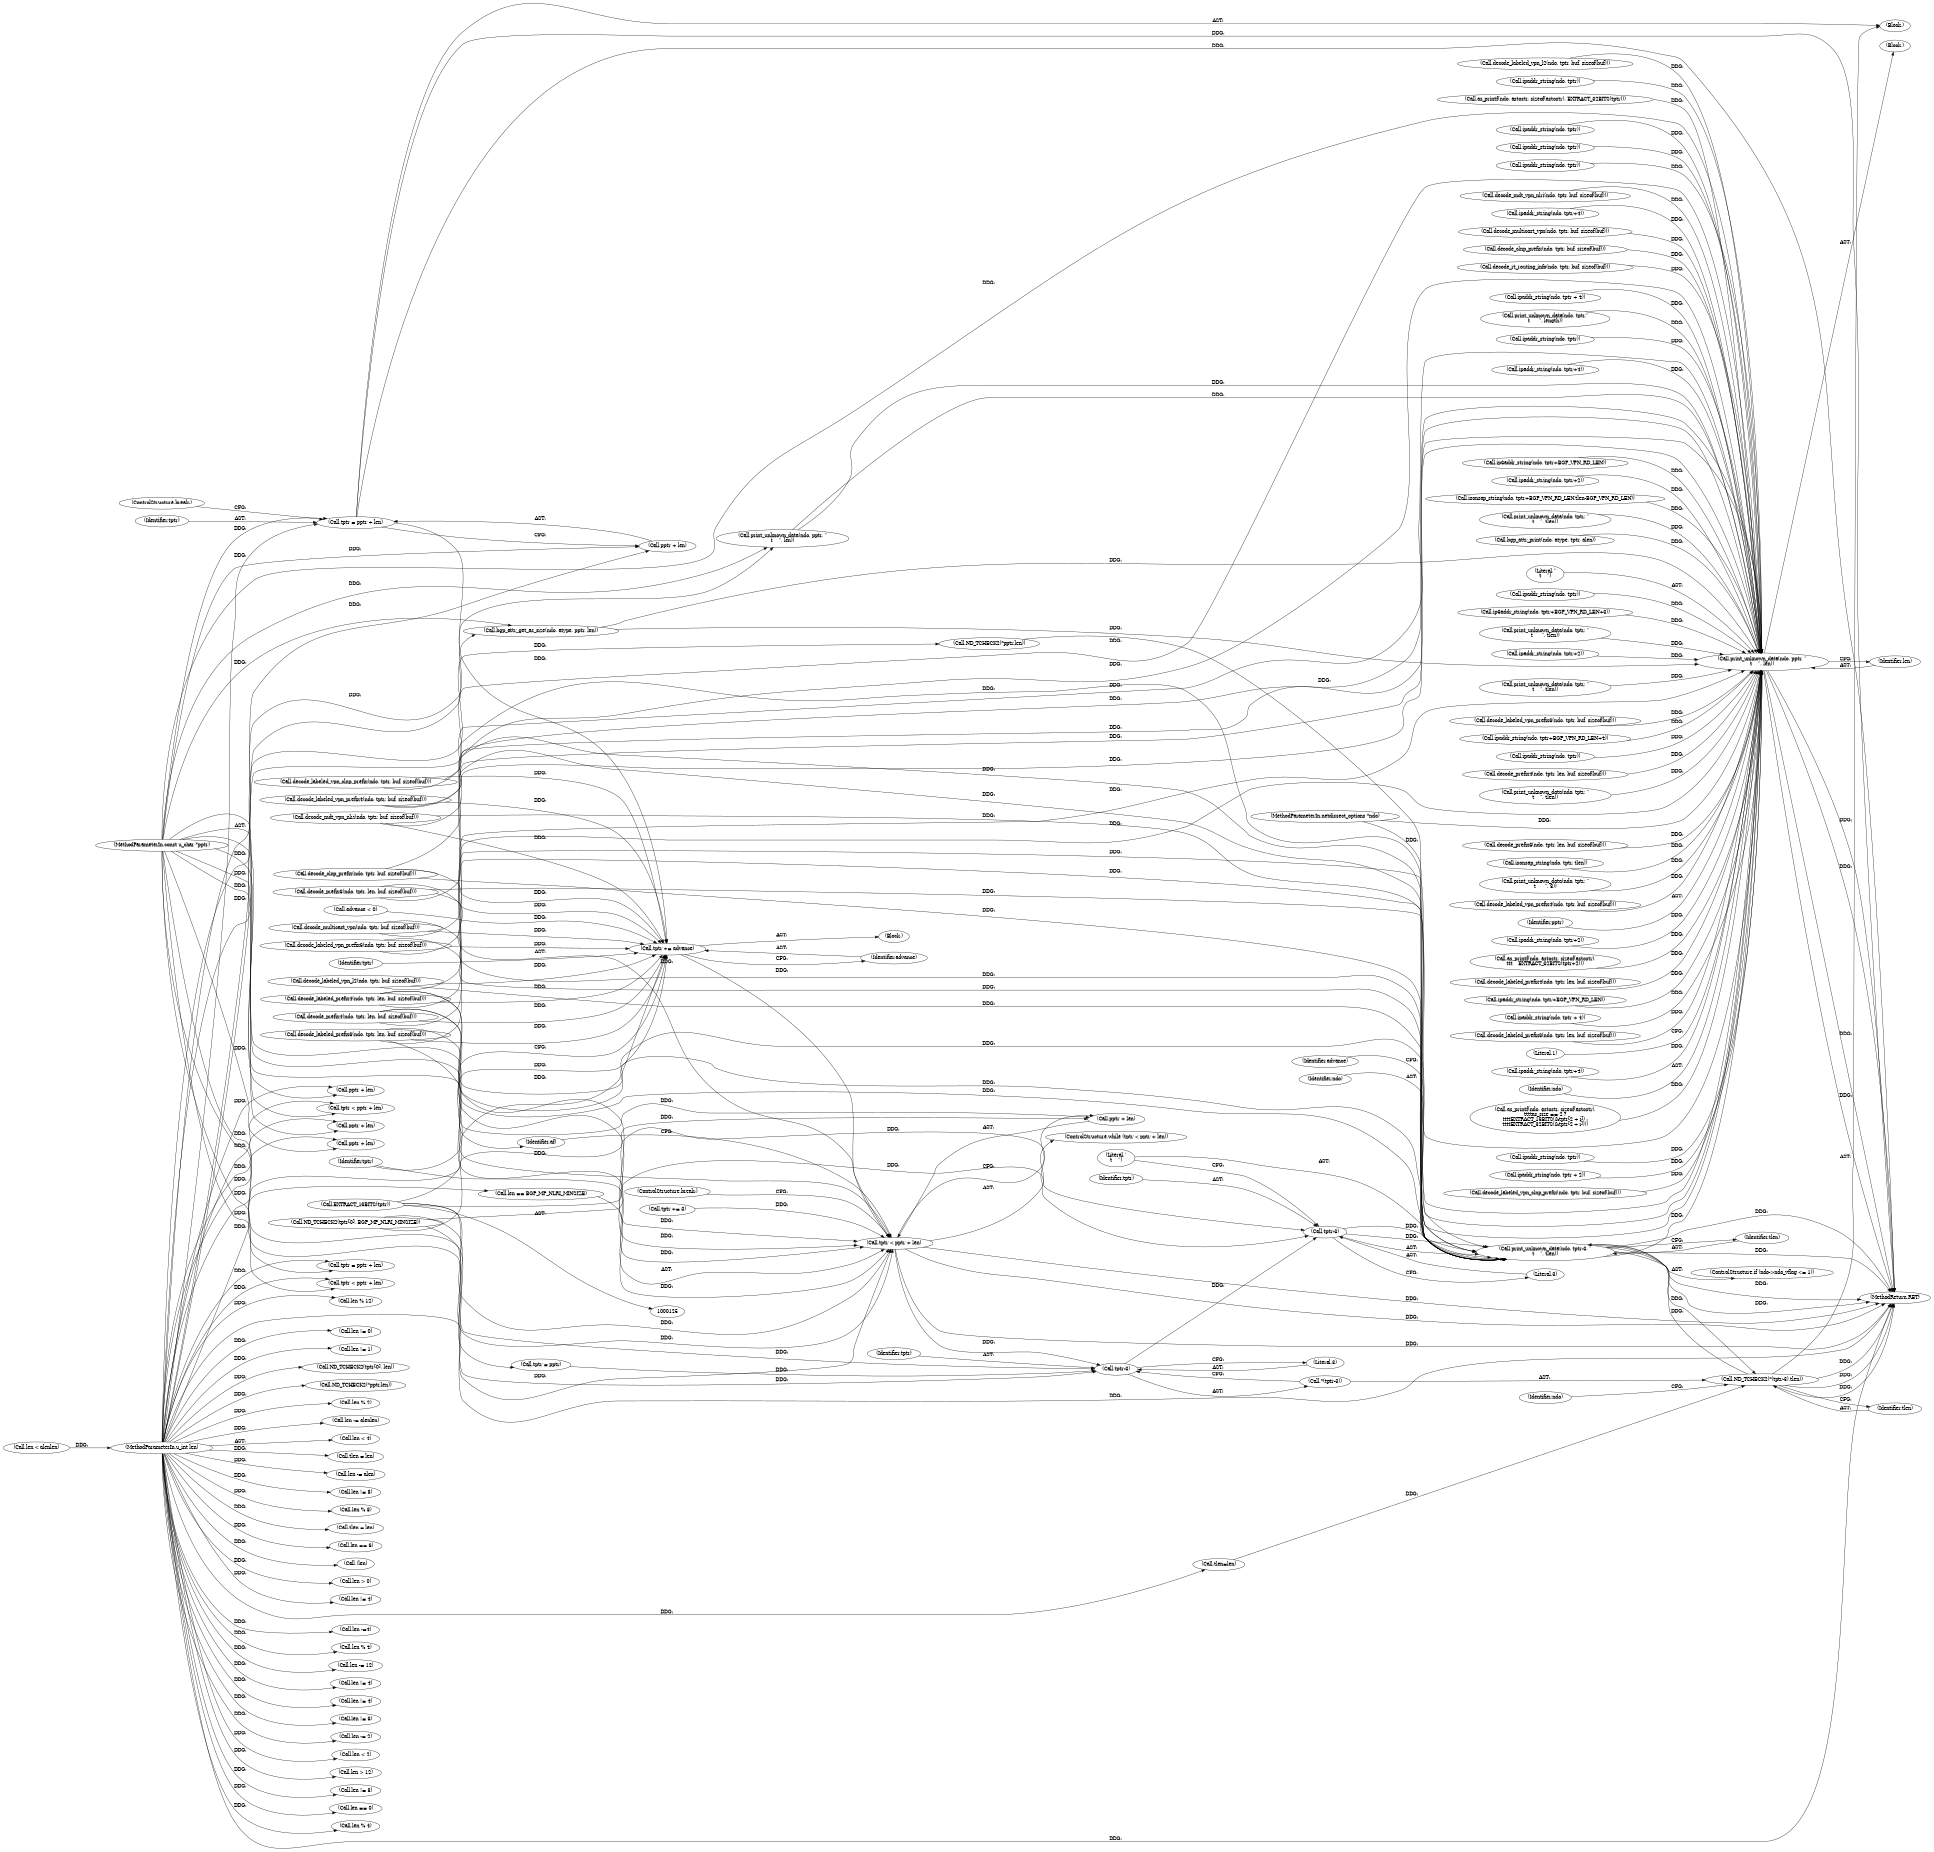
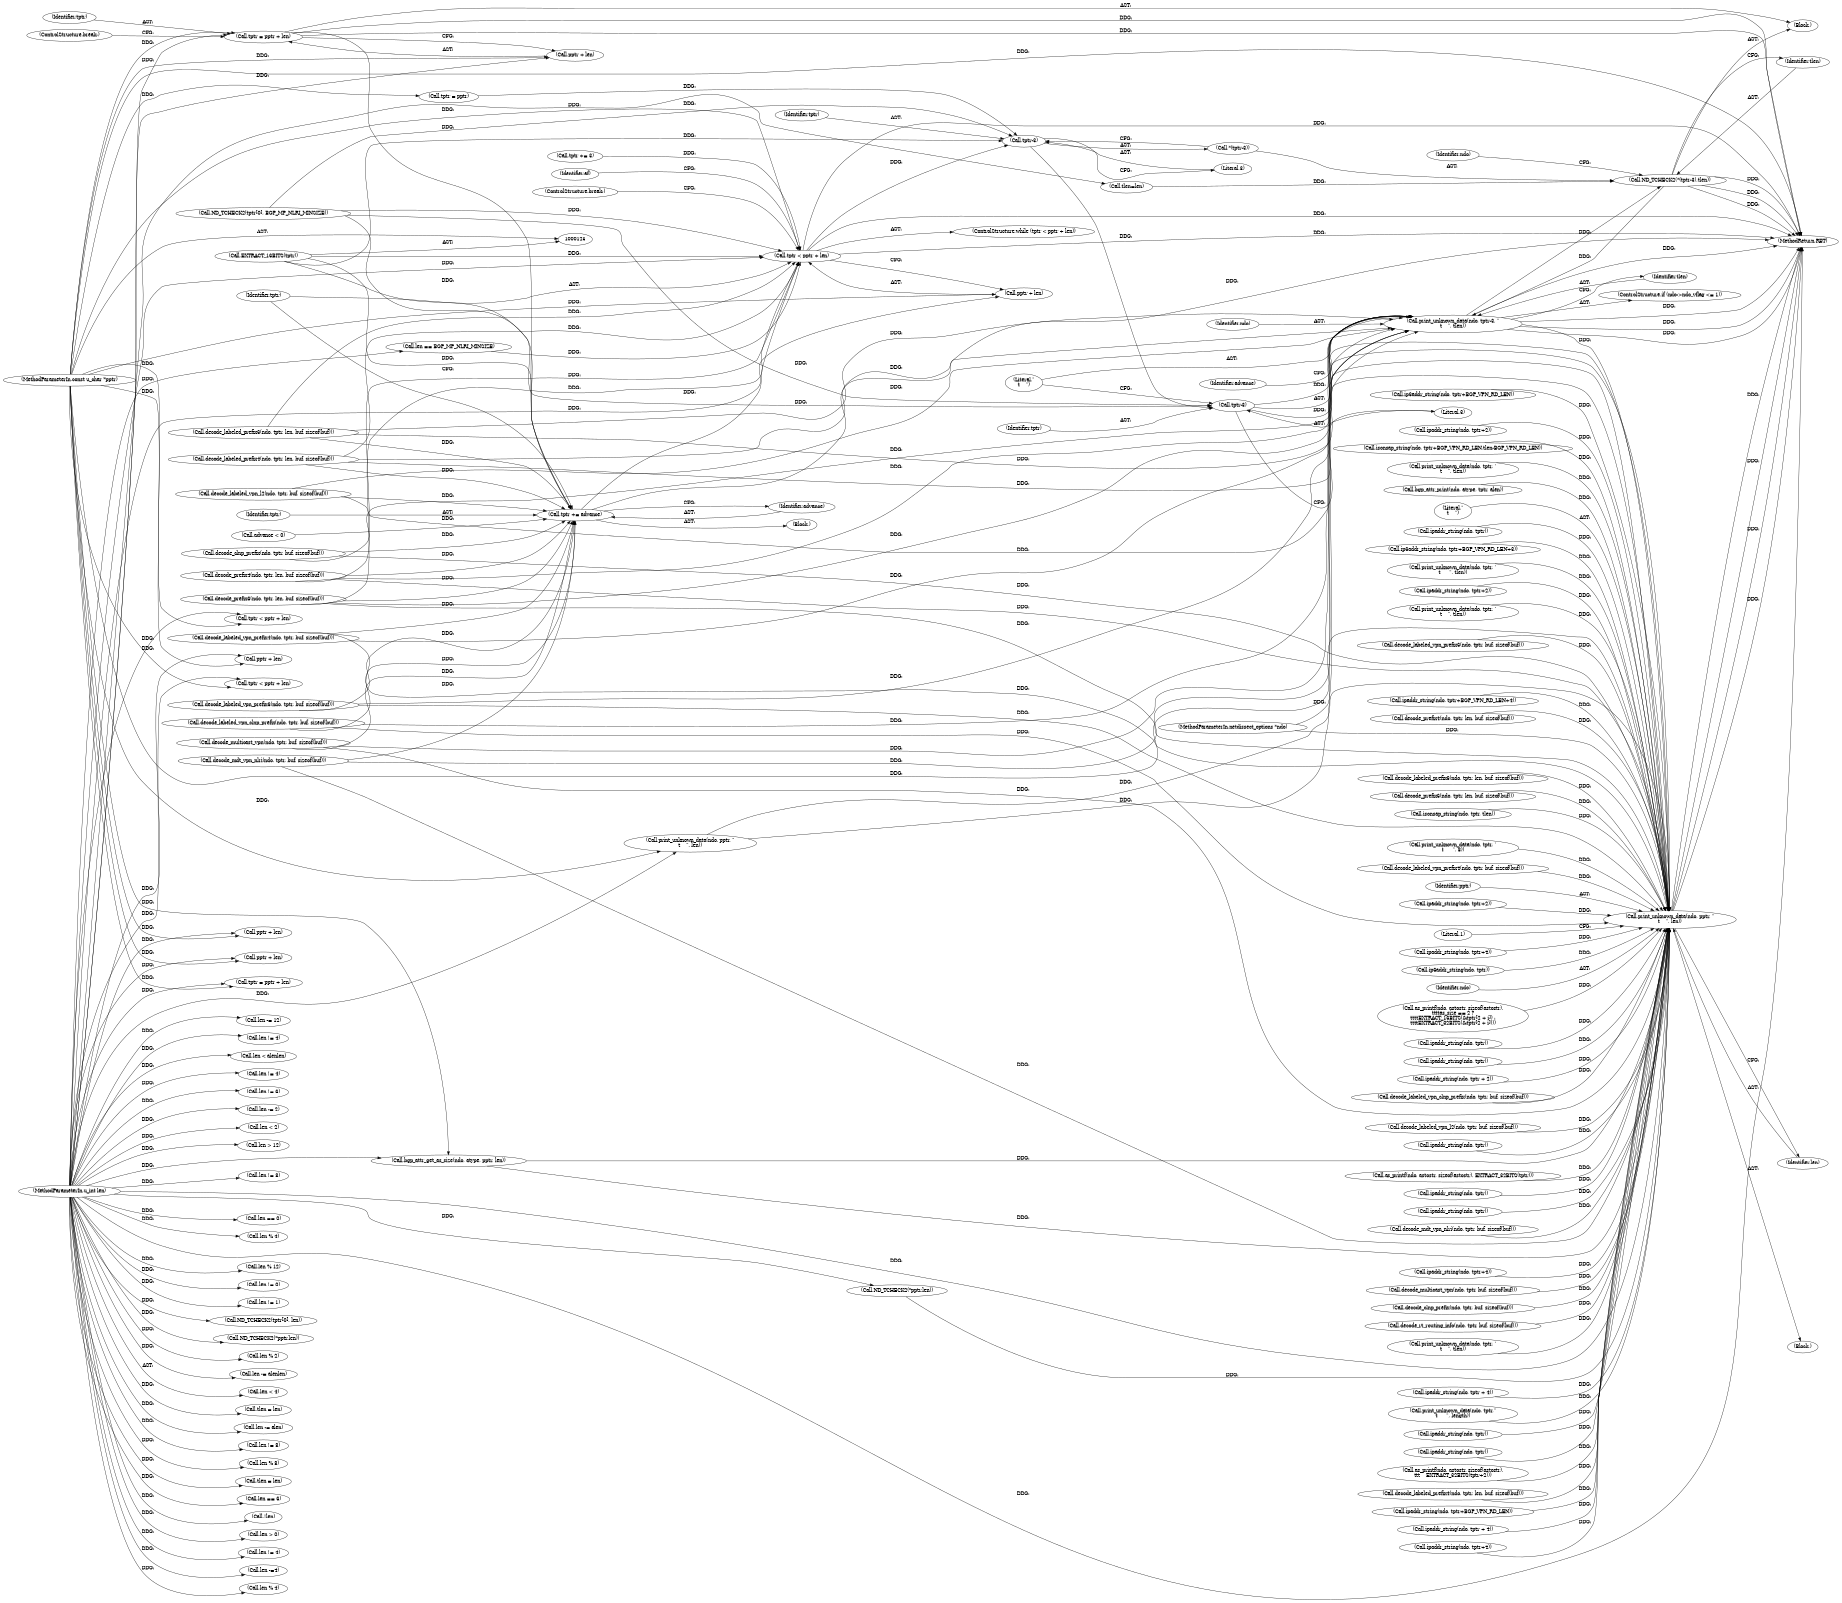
edge "(Call,tptr += advance)" -> "(MethodReturn,RET)": added, label "DDG:"
node "(Call,ip6addr_string(ndo, tptr))": added
edge "(MethodParameterIn,const u_char *pptr)" -> "(Identifier,af)": now "(MethodParameterIn,const u_char *pptr)" -> "1000125"
edge "(Call,len < alenlen)" -> "(MethodParameterIn,u_int len)": reversed
